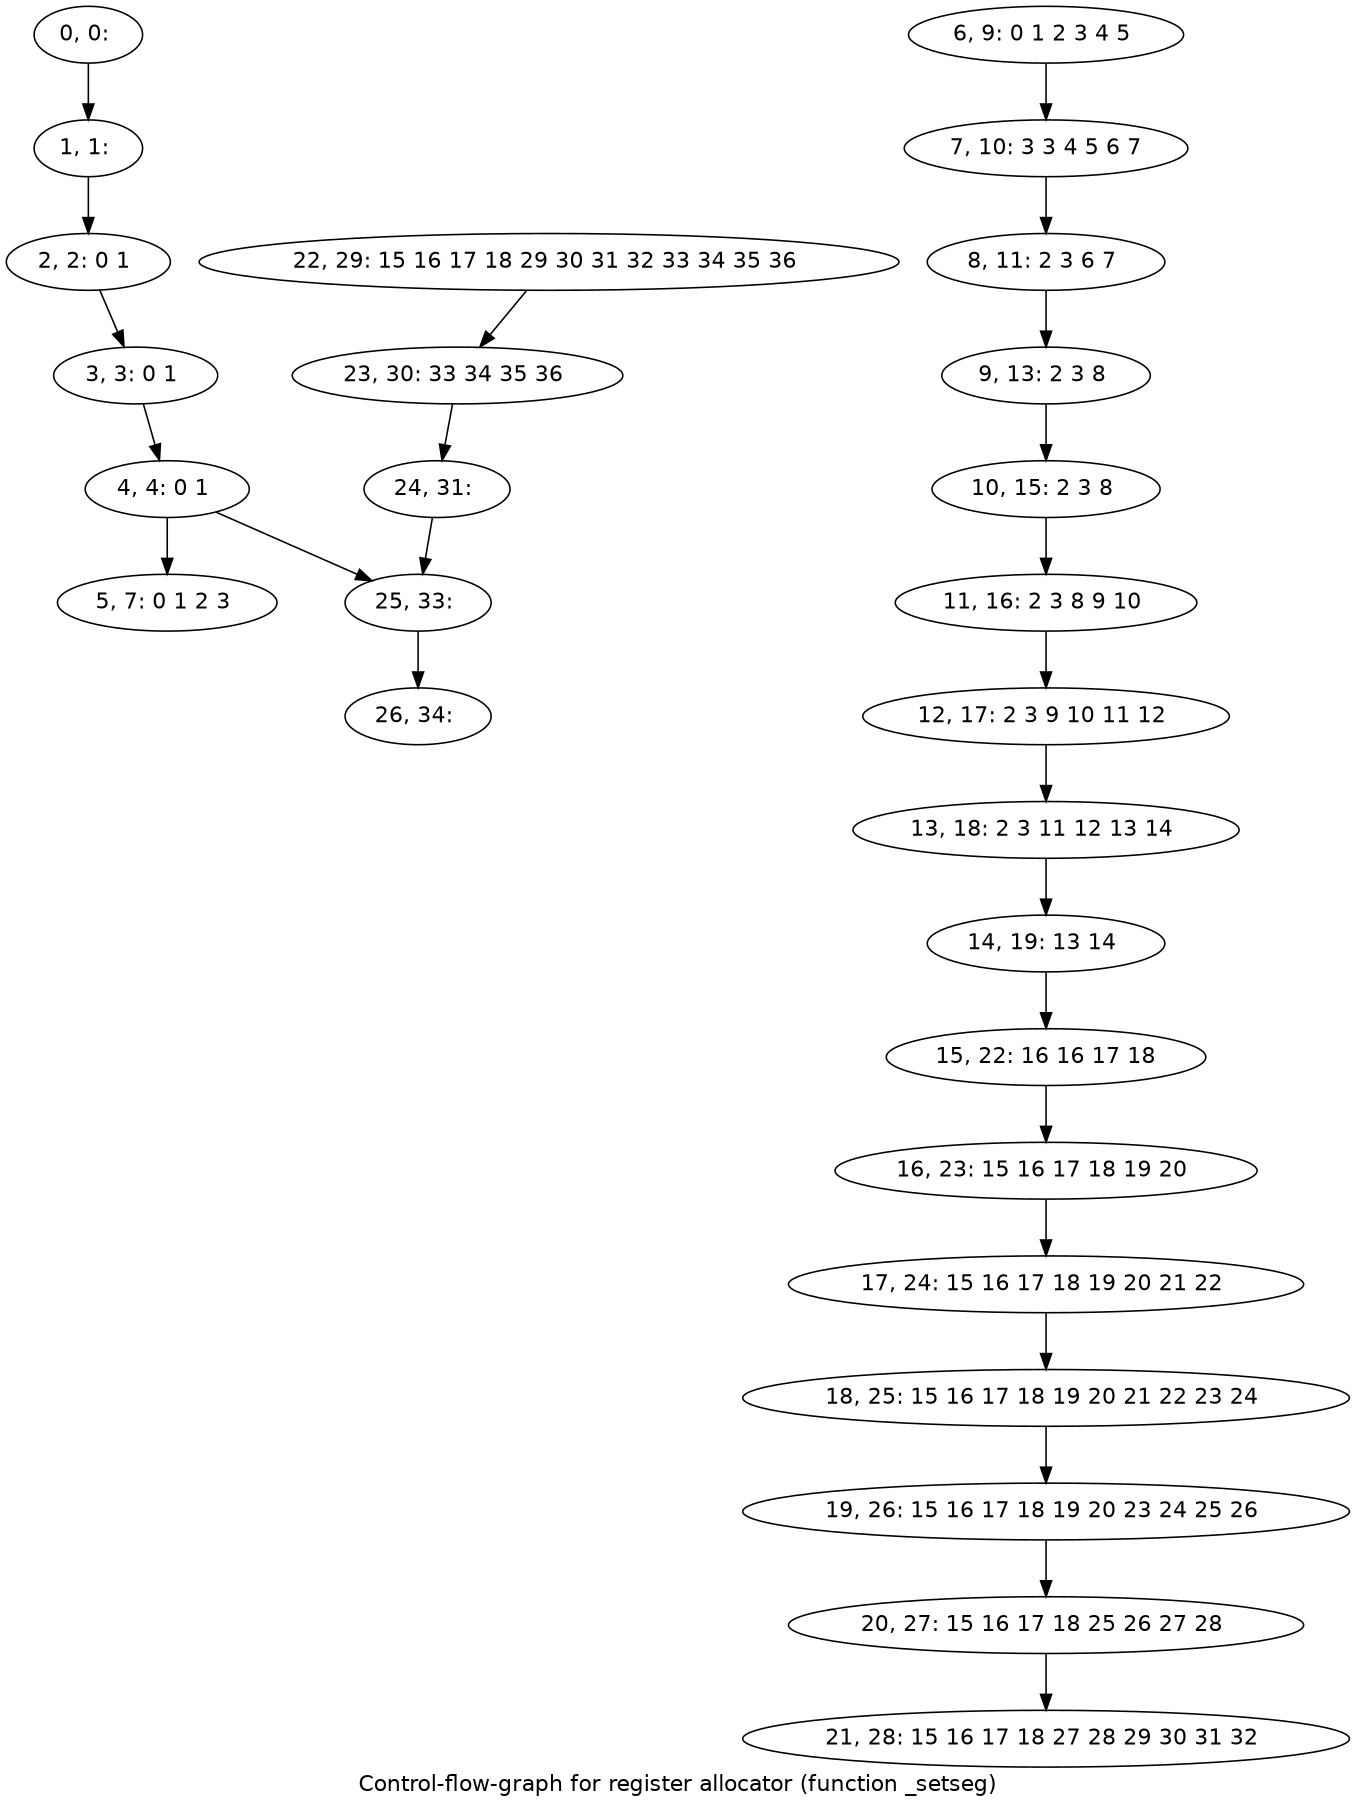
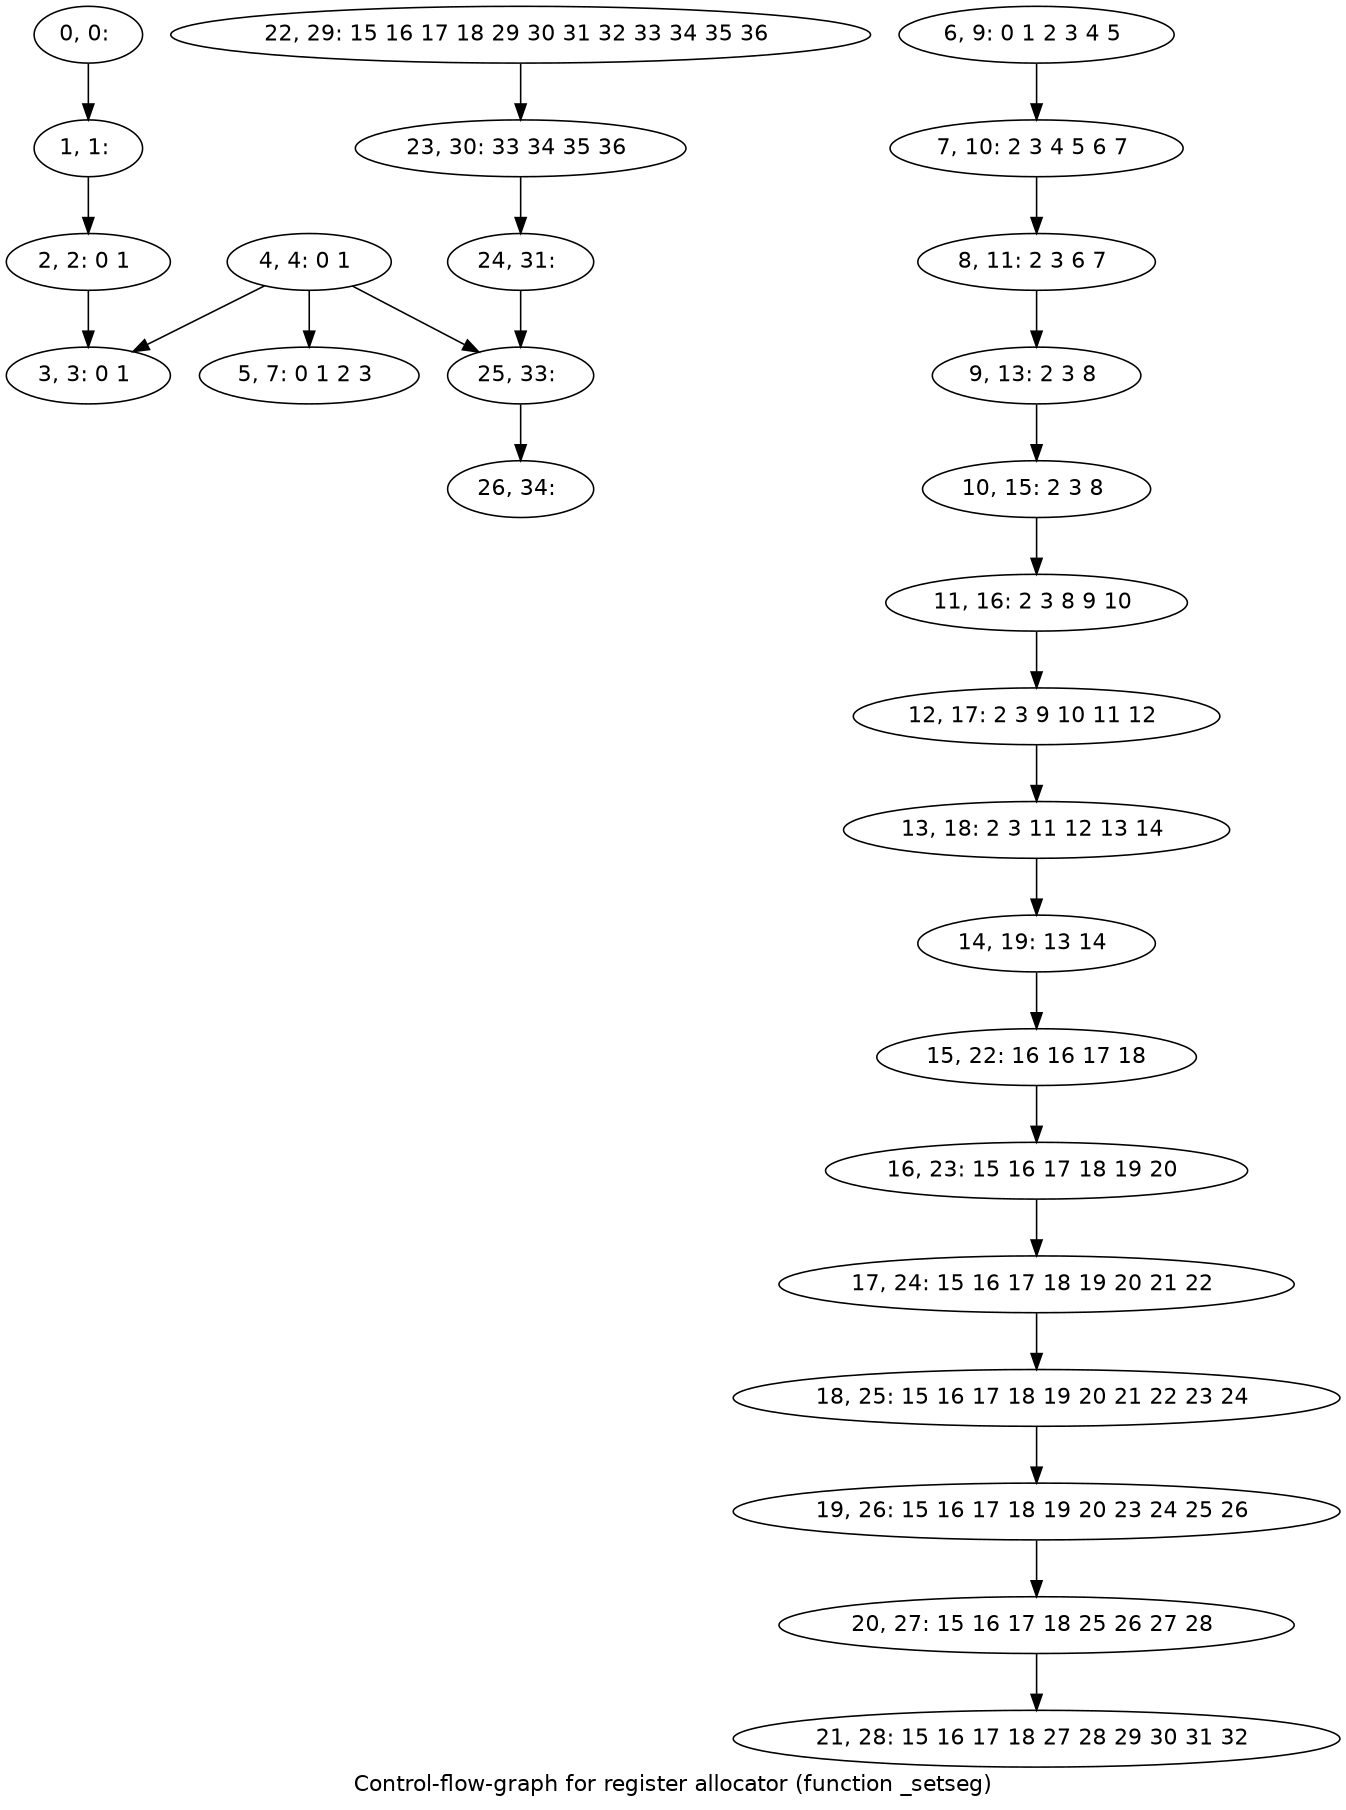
node "7, 10: 3 3 4 5 6 7": label "7, 10: 3 3 4 5 6 7" -> "7, 10: 2 3 4 5 6 7"
edge "3, 3: 0 1" -> "4, 4: 0 1": reversed
